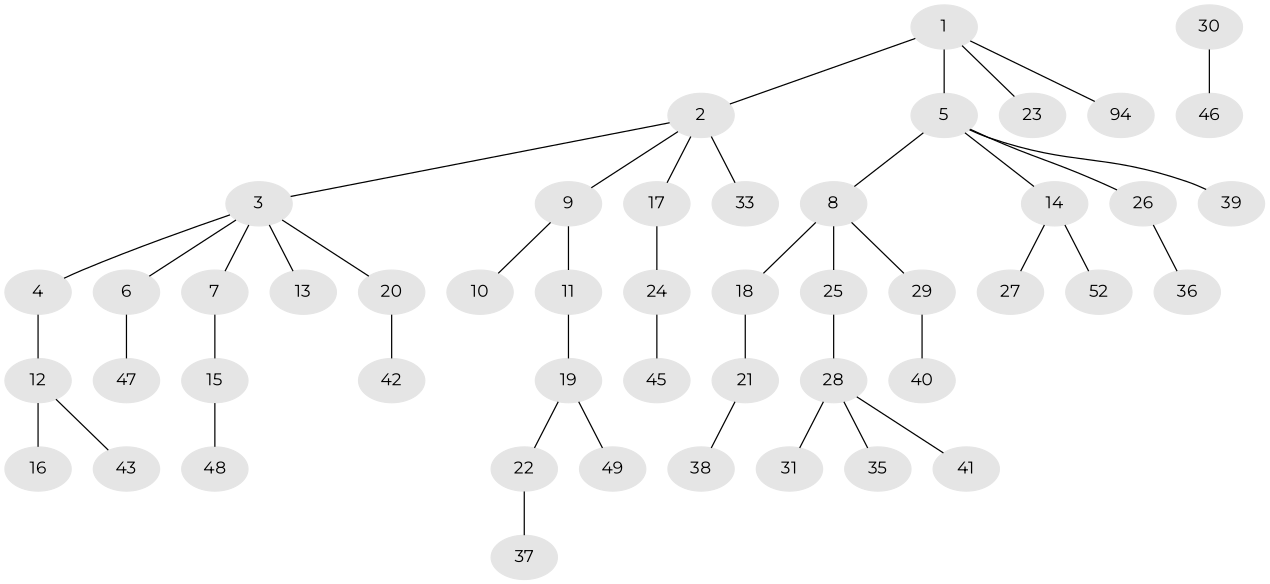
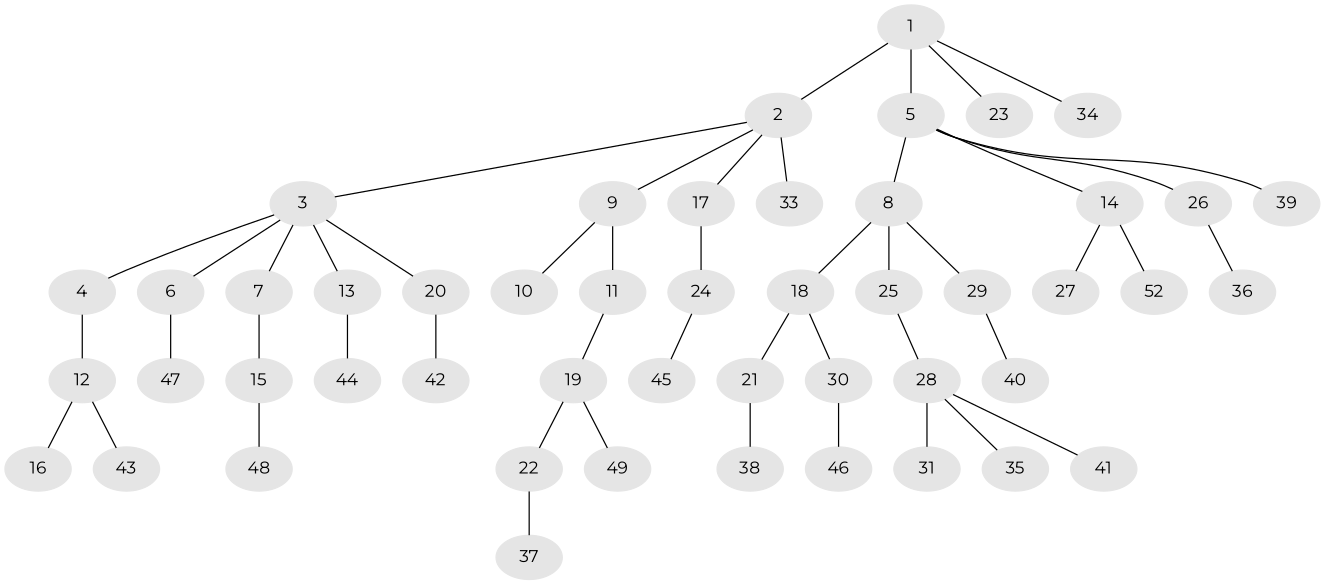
node "94": label "94" -> "34"
edge "18" -- "30": added
node "44": added
